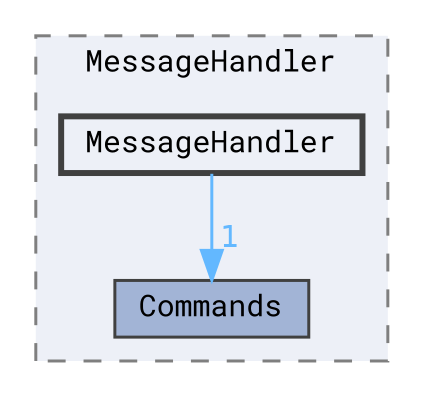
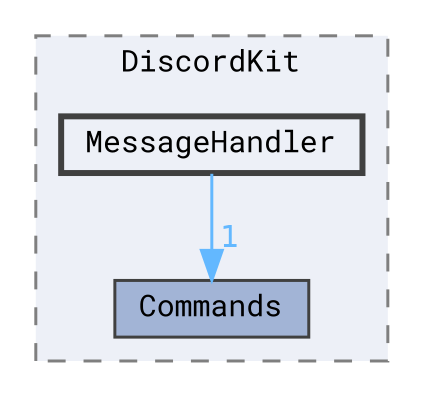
cluster "MessageHandler": label "MessageHandler" -> "DiscordKit"
